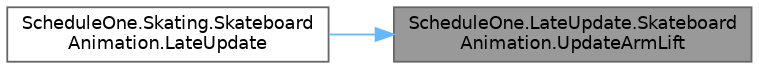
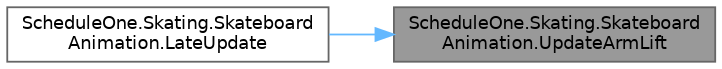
node "ScheduleOne.LateUpdate.Skateboard Animation.UpdateArmLift": label "ScheduleOne.LateUpdate.Skateboard Animation.UpdateArmLift" -> "ScheduleOne.Skating.Skateboard Animation.UpdateArmLift"
